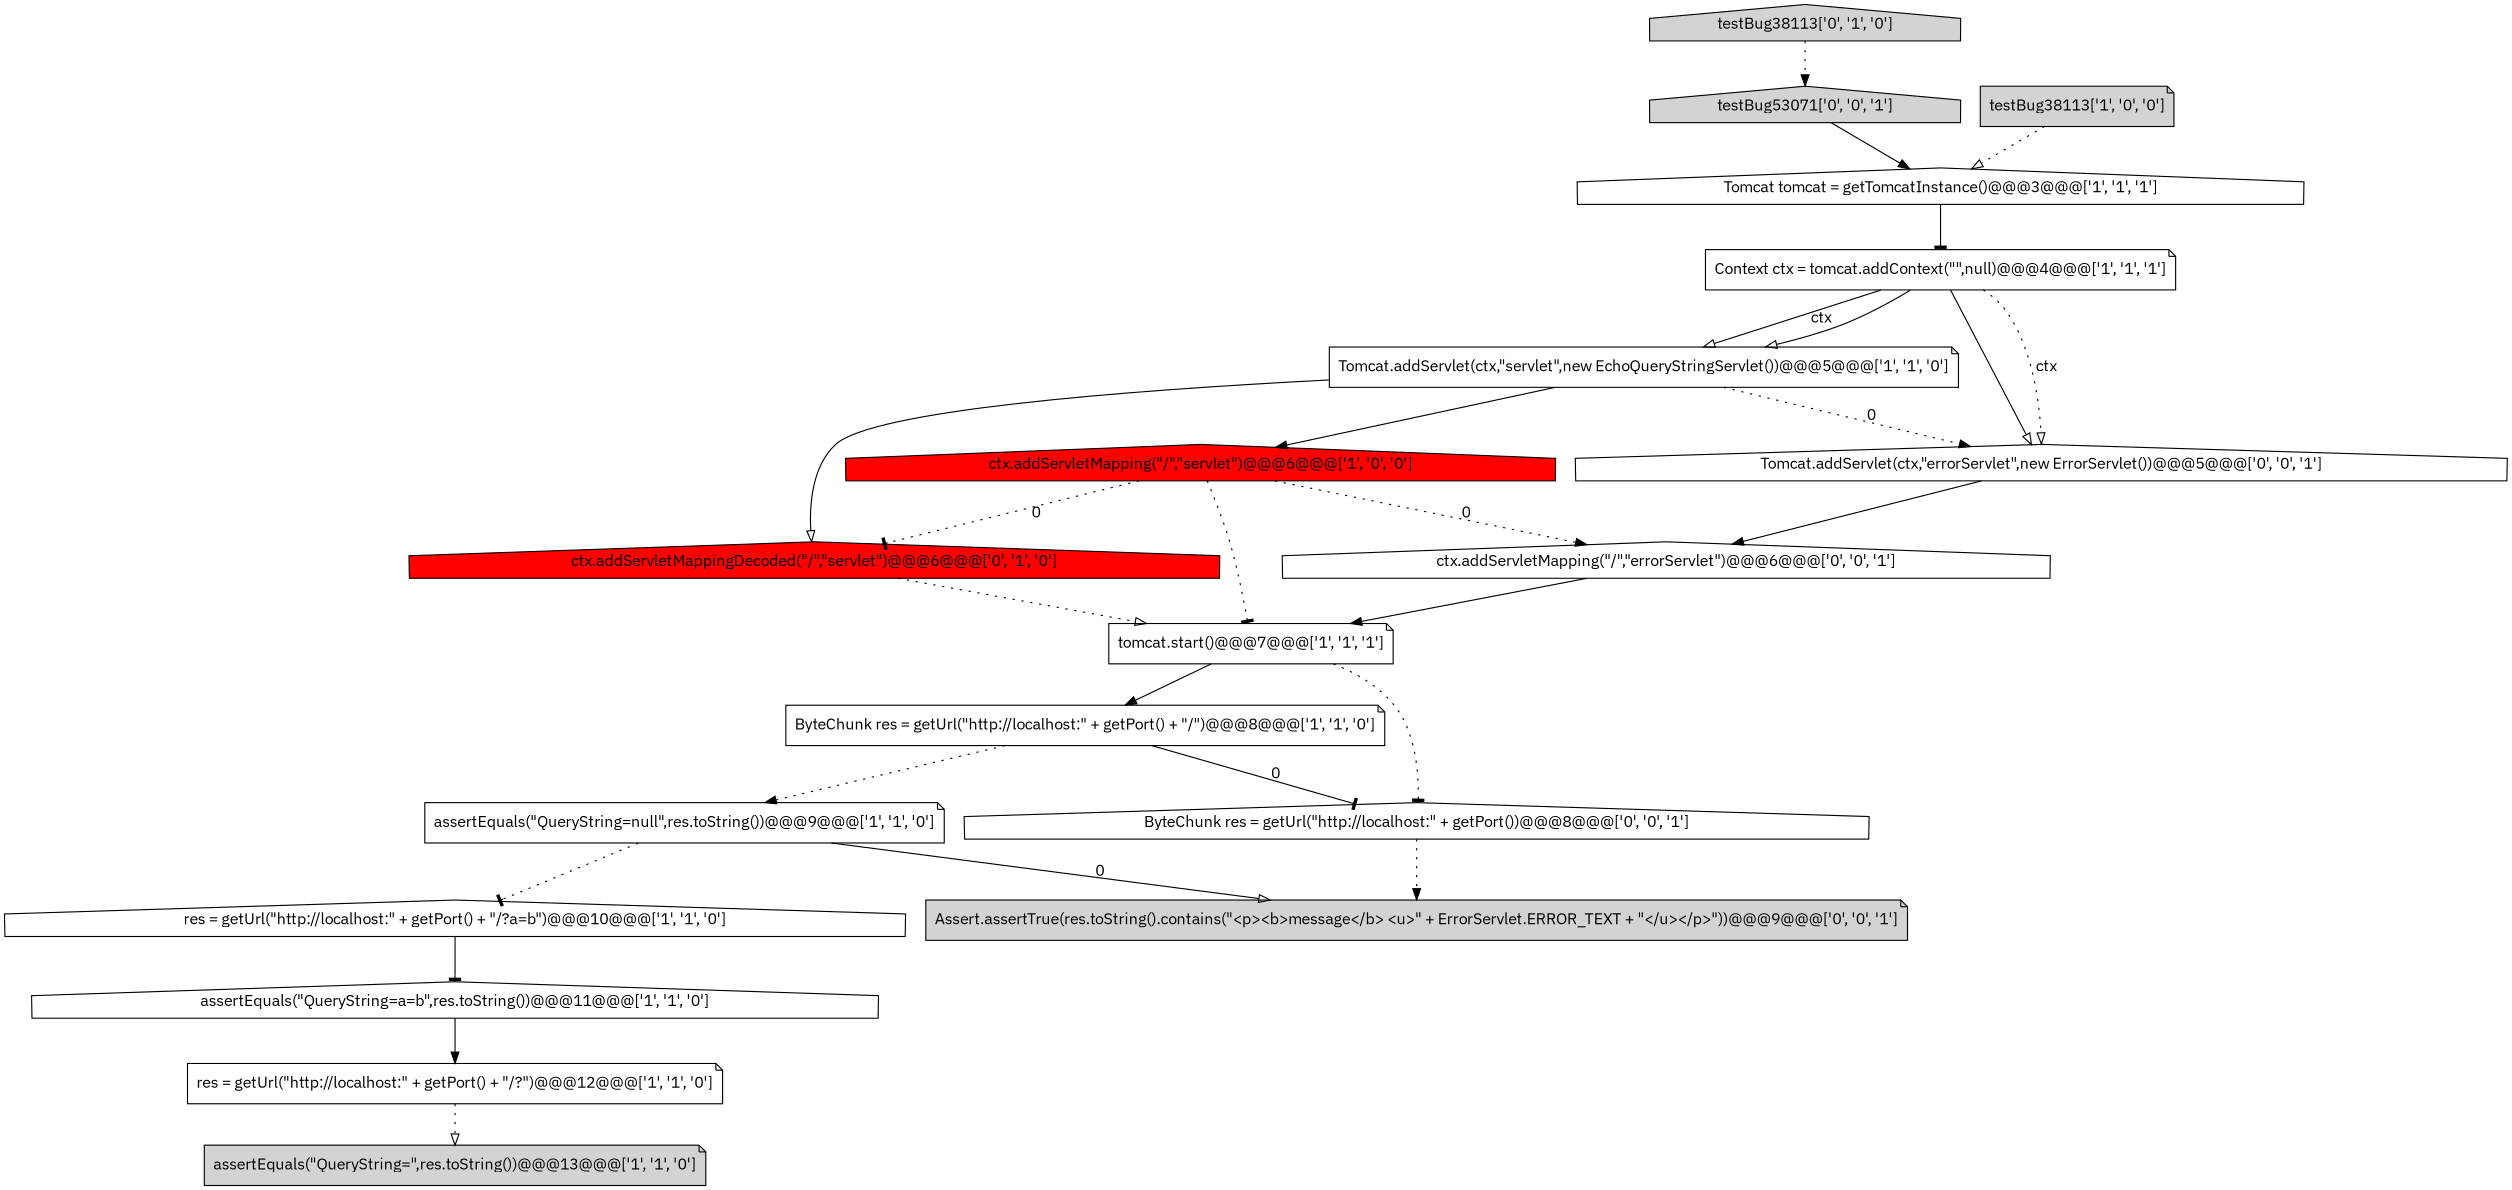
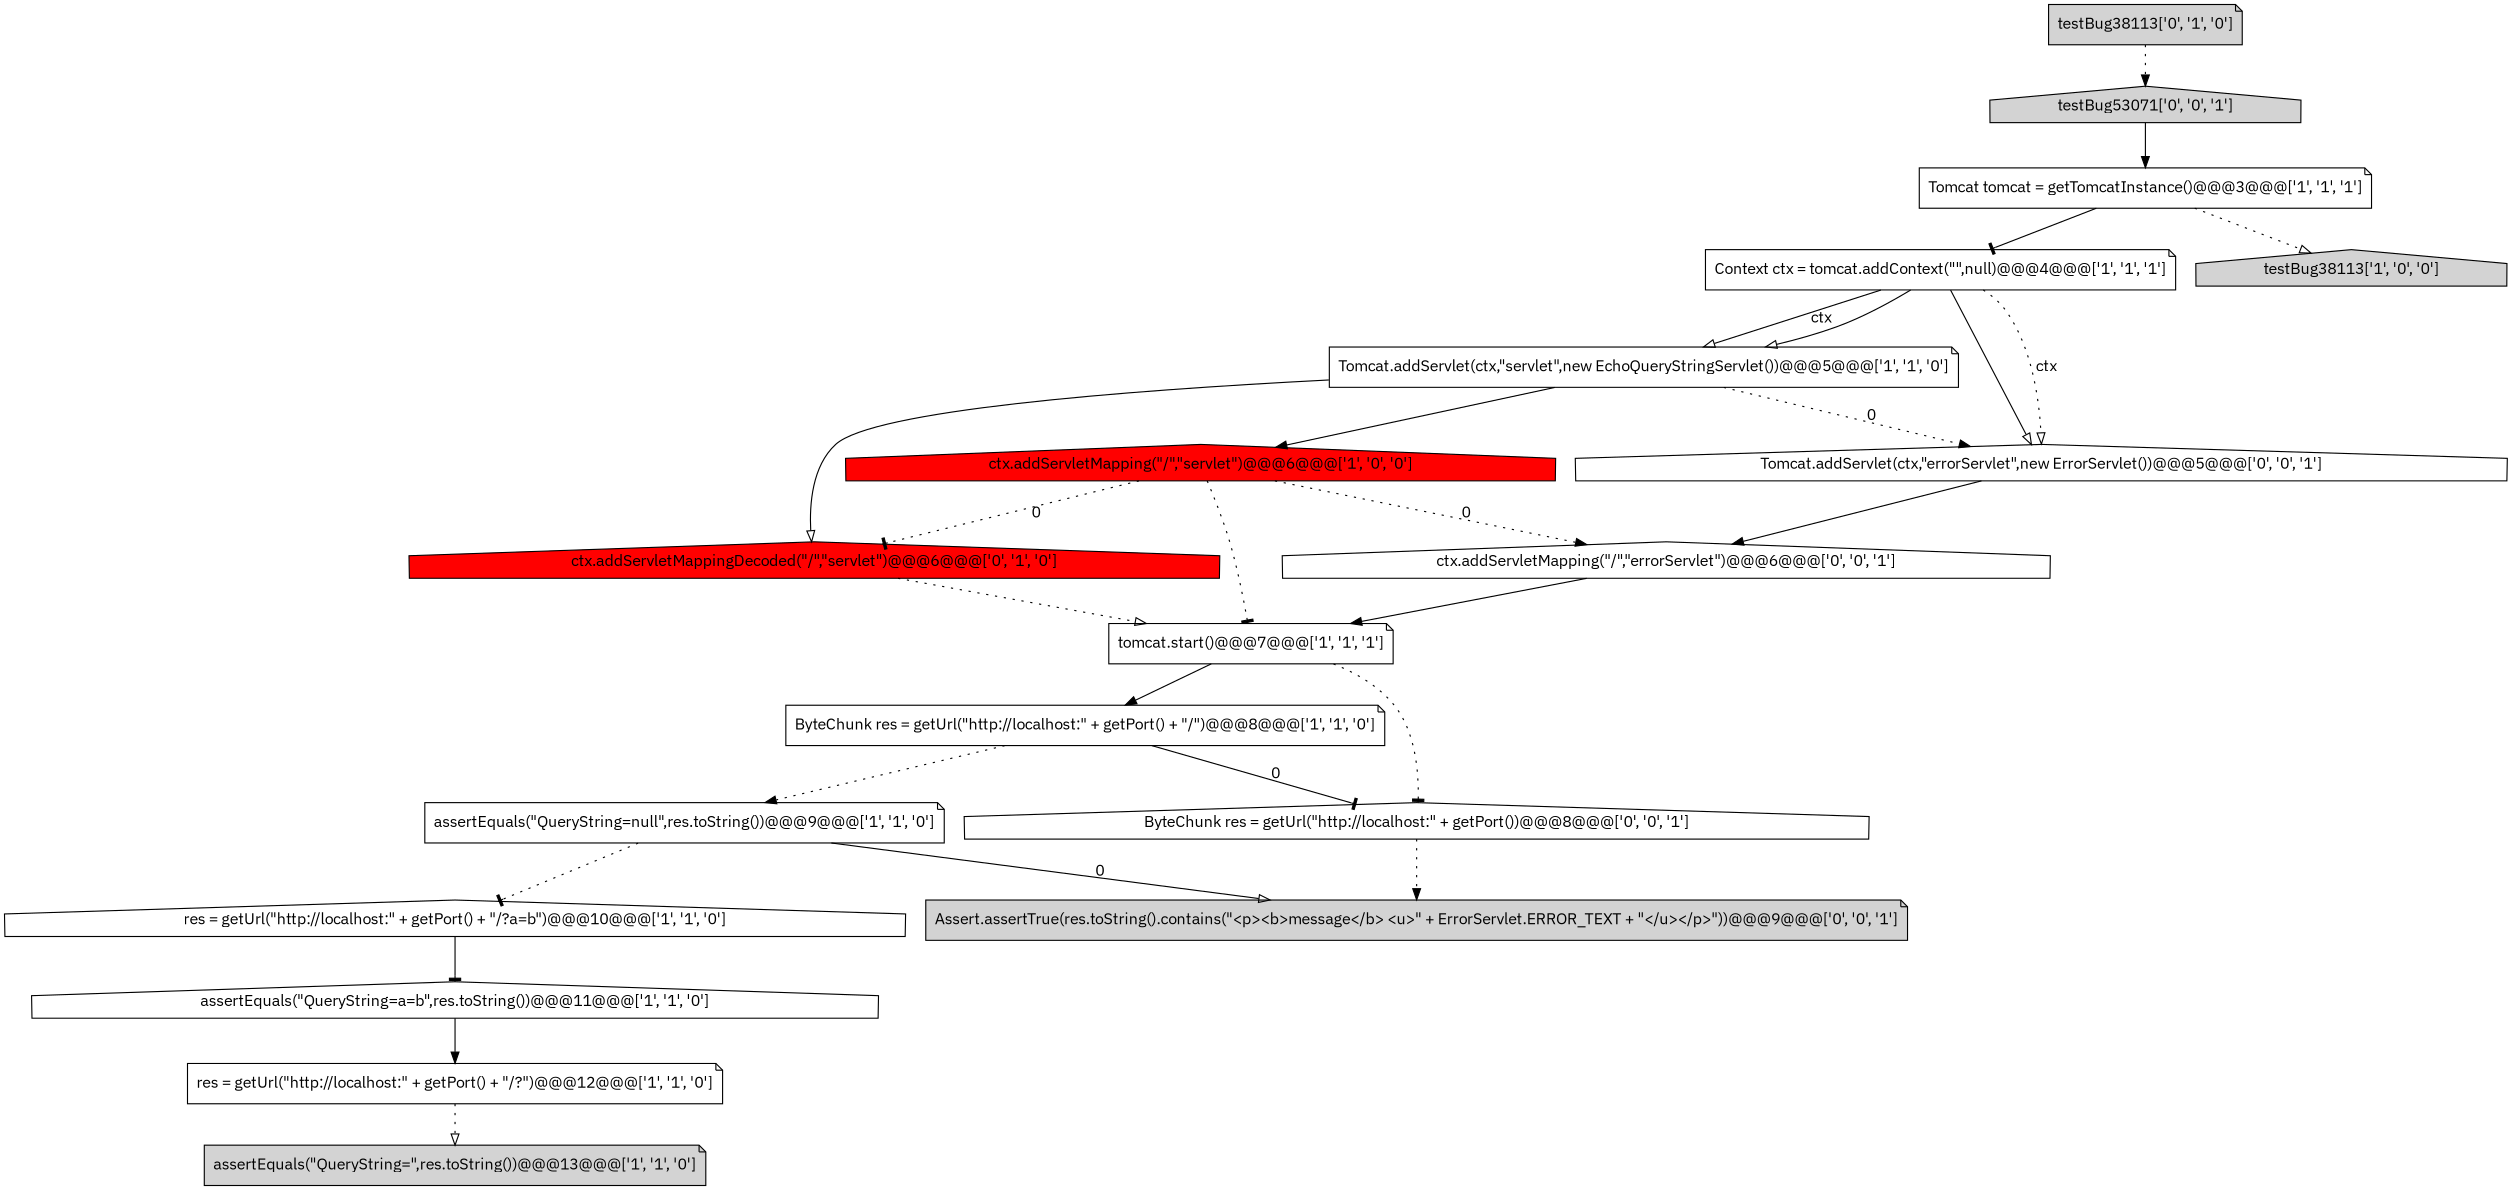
node "testBug38113['0', '1', '0']": shape house -> note
node "testBug38113['1', '0', '0']": shape note -> house
edge "testBug38113['1', '0', '0']" -> "Tomcat tomcat = getTomcatInstance()@@@3@@@['1', '1', '1']": reversed
node "Tomcat tomcat = getTomcatInstance()@@@3@@@['1', '1', '1']": shape house -> note
